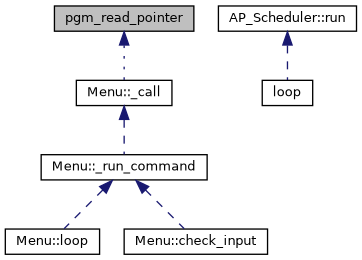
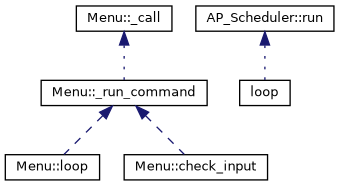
node "pgm_read_pointer": removed
edge "loop" -> "AP_Scheduler::run": style dashed -> dotted
edge "Menu::_run_command" -> "Menu::_call": style dashed -> dotted
